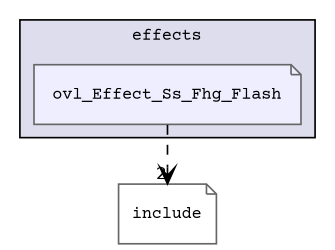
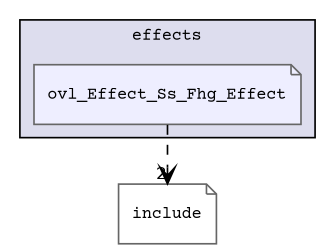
node "ovl_Effect_Ss_Fhg_Flash": label "ovl_Effect_Ss_Fhg_Flash" -> "ovl_Effect_Ss_Fhg_Effect"
